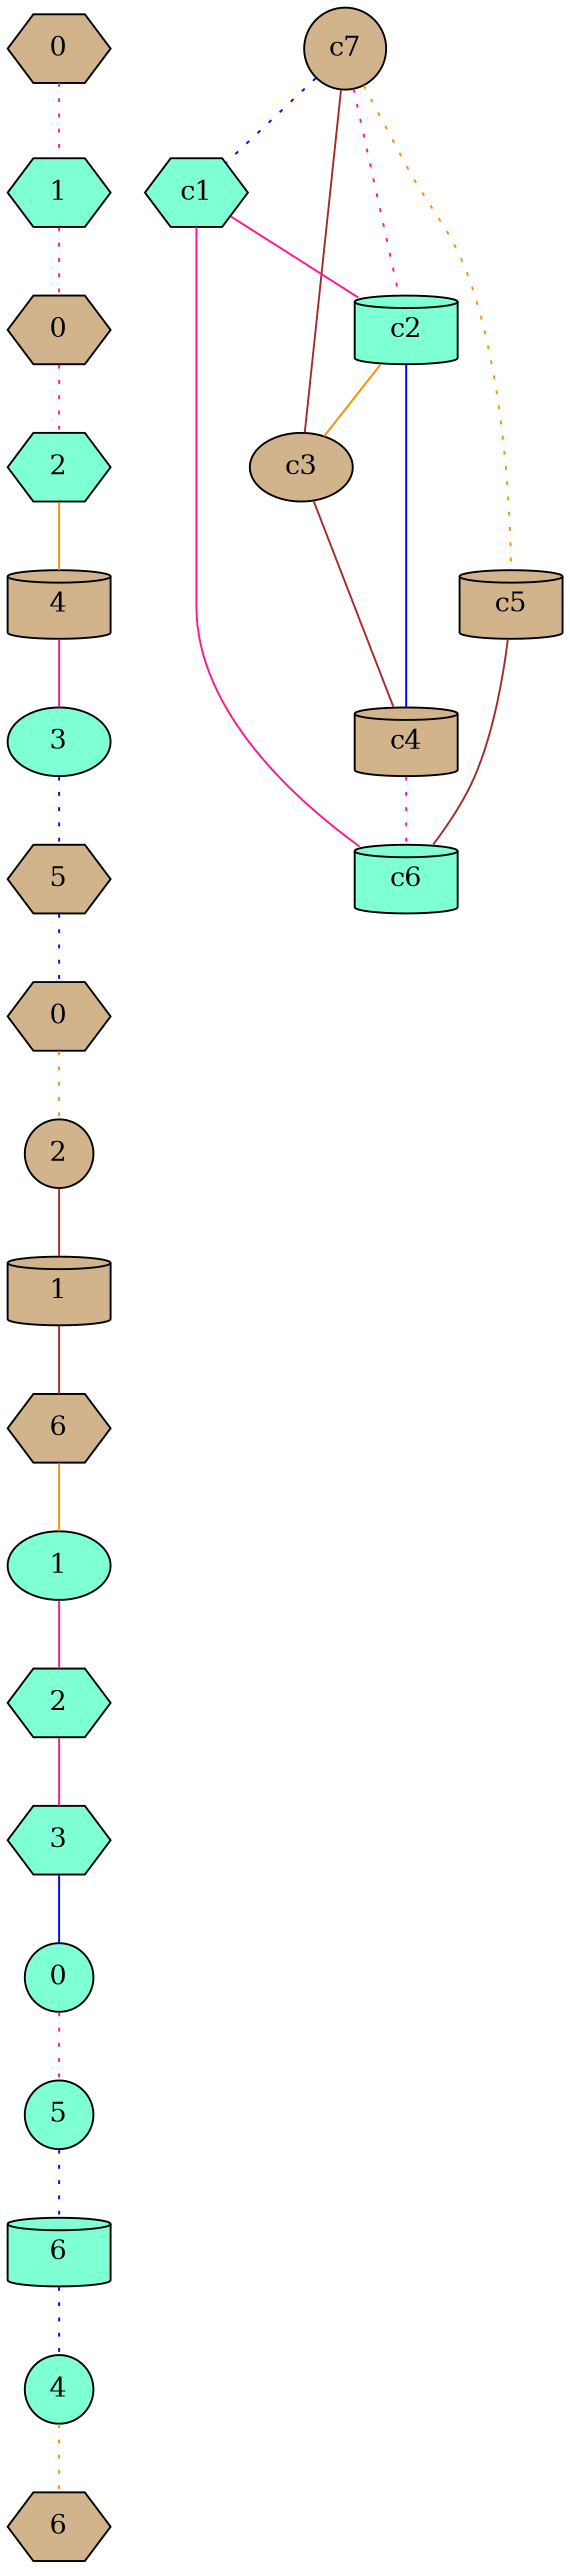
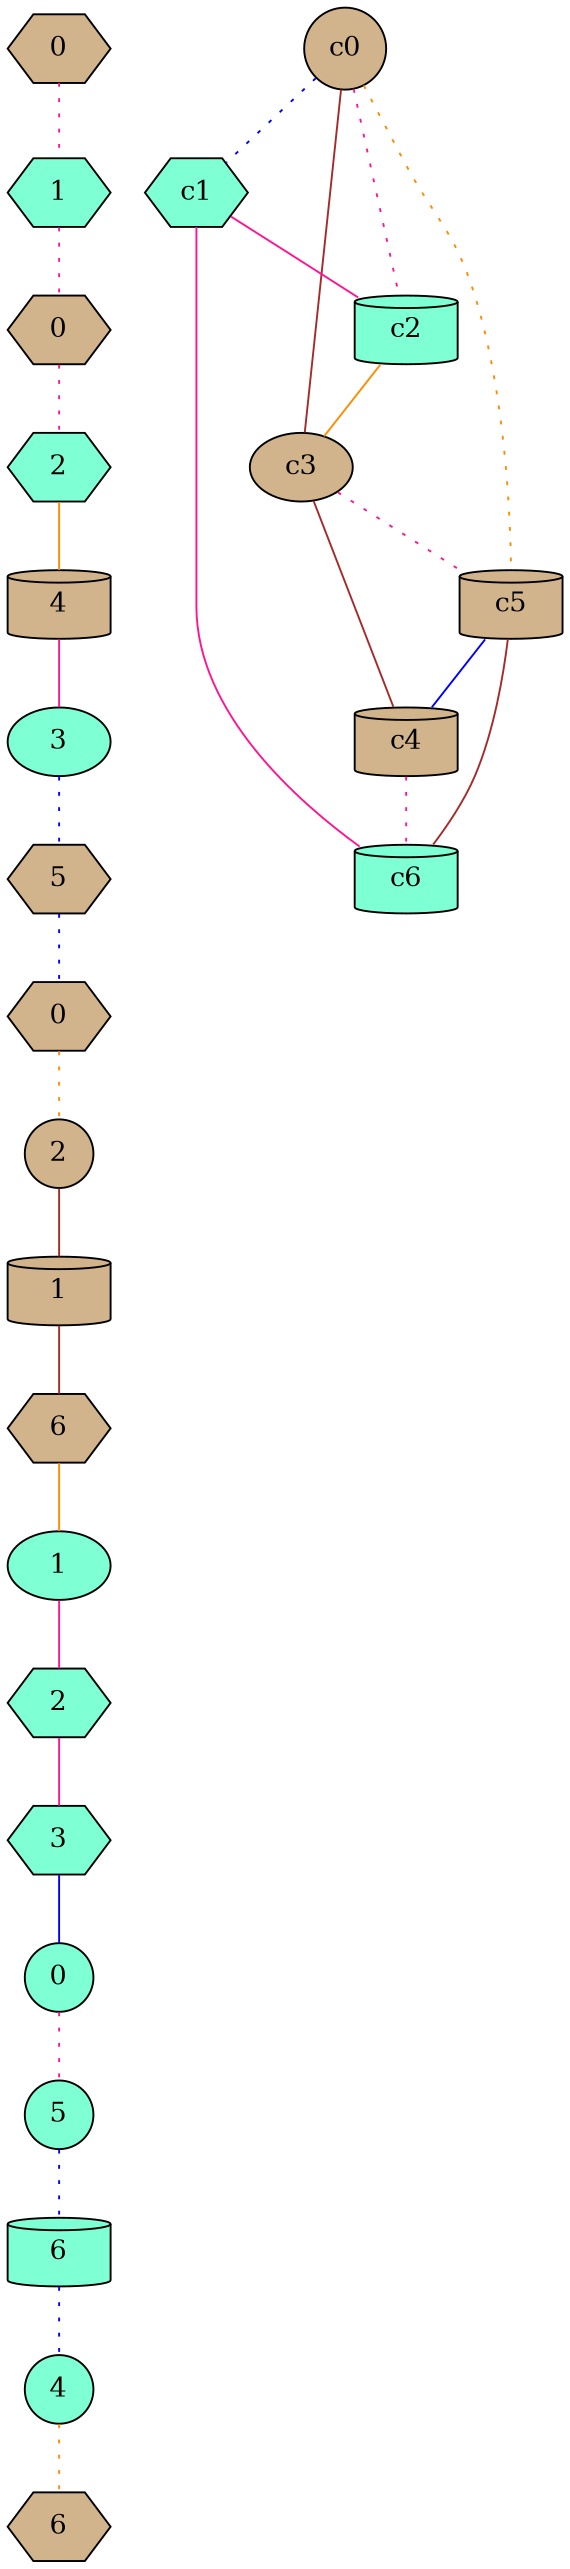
node "c7": label "c7" -> "c0"
edge "c3" -- "c5": added
edge "c2" -- "c4": now "c5" -- "c4"
